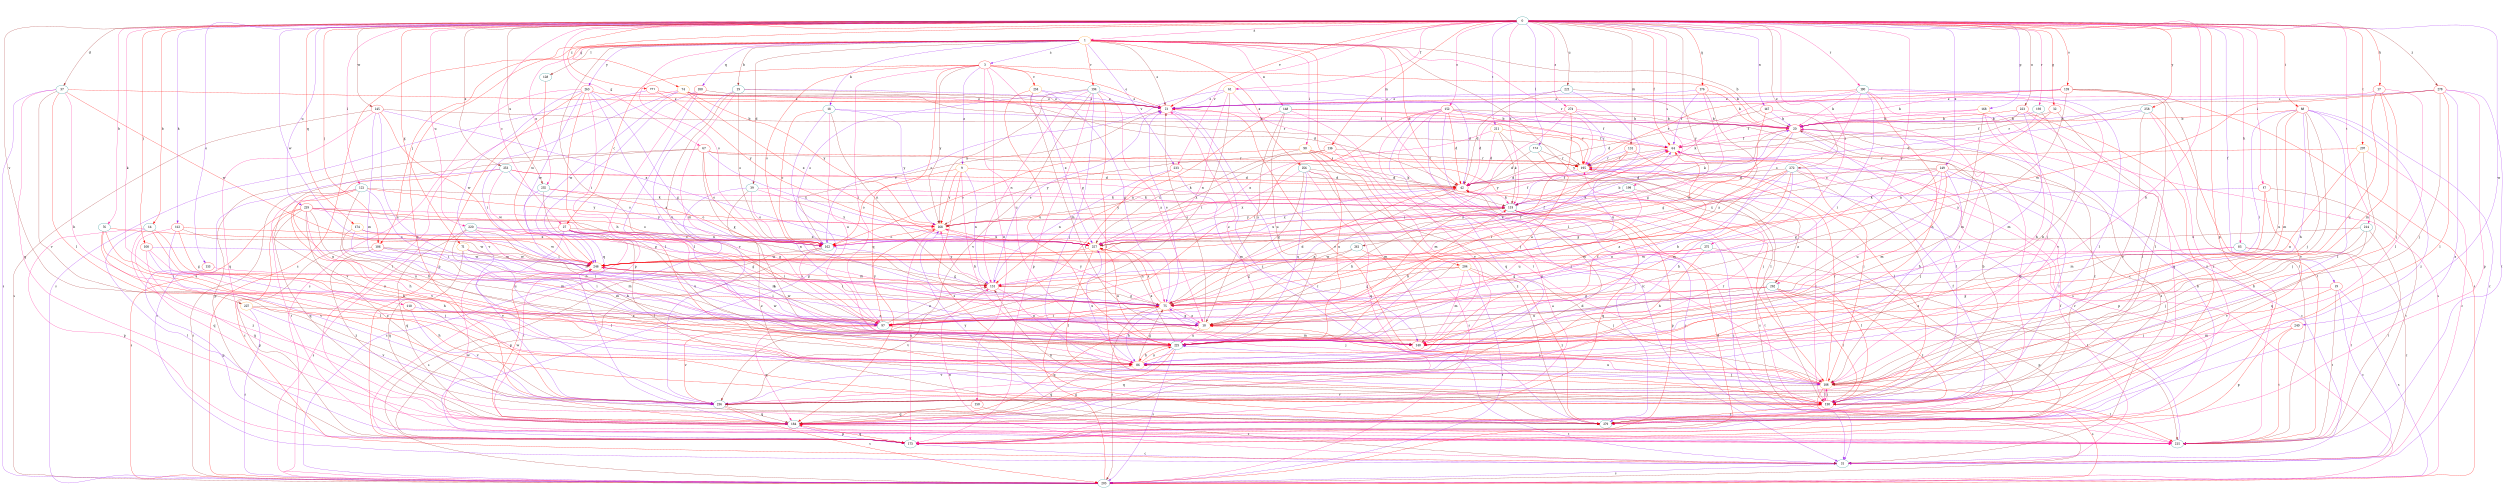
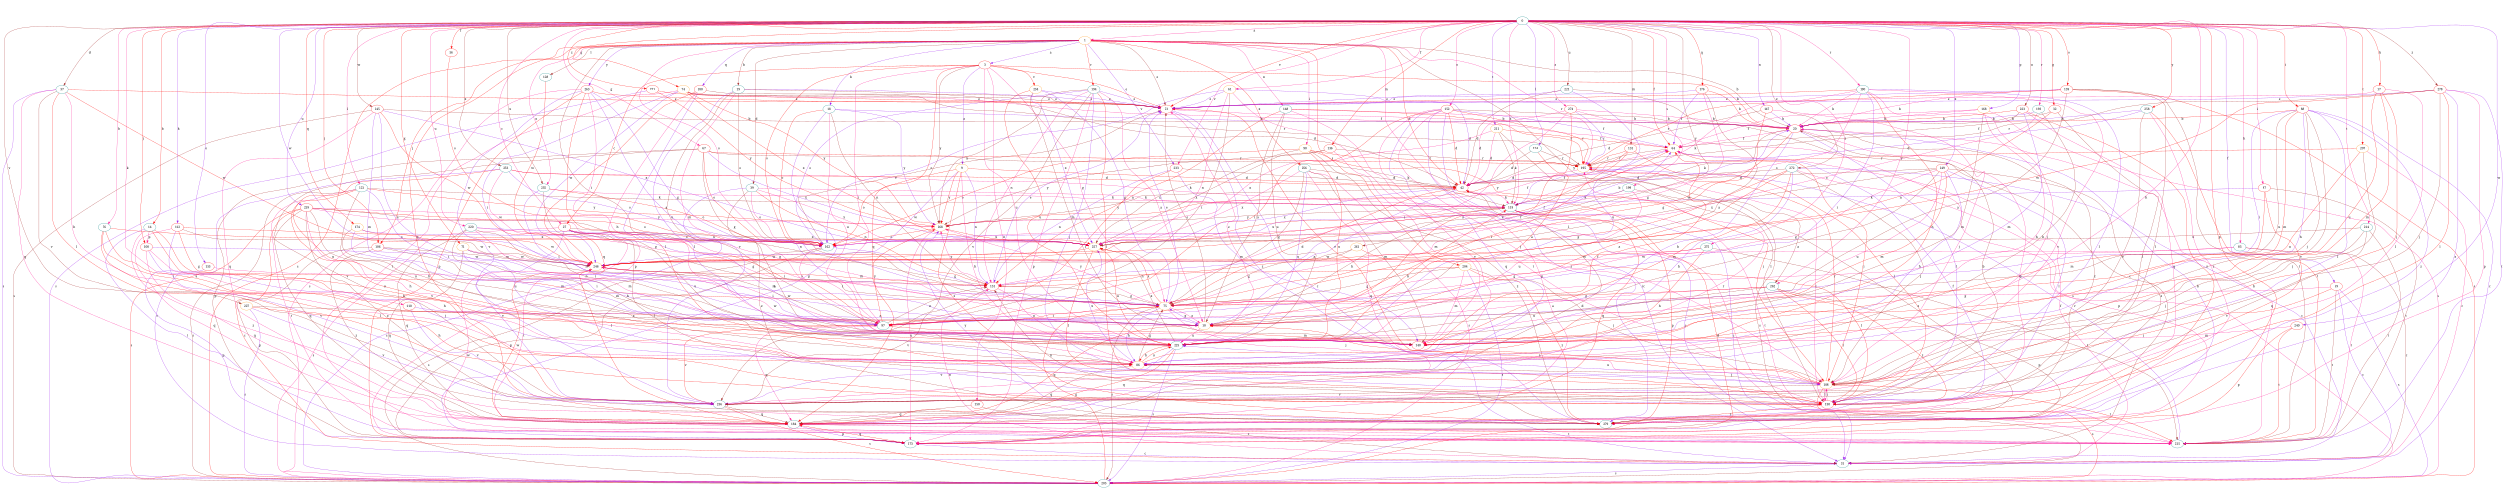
node "56": added
edge "131" -> "195": color purple -> red
edge "263" -> "246": now "9" -> "246"
edge "39" -> "151": added, label "n"
node "261": color teal -> darkorange
edge "180" -> "184": color purple -> red
edge "42" -> "10": color brown -> purple
edge "272" -> "225": removed, label "u"
edge "14" -> "173": now "14" -> "100"
